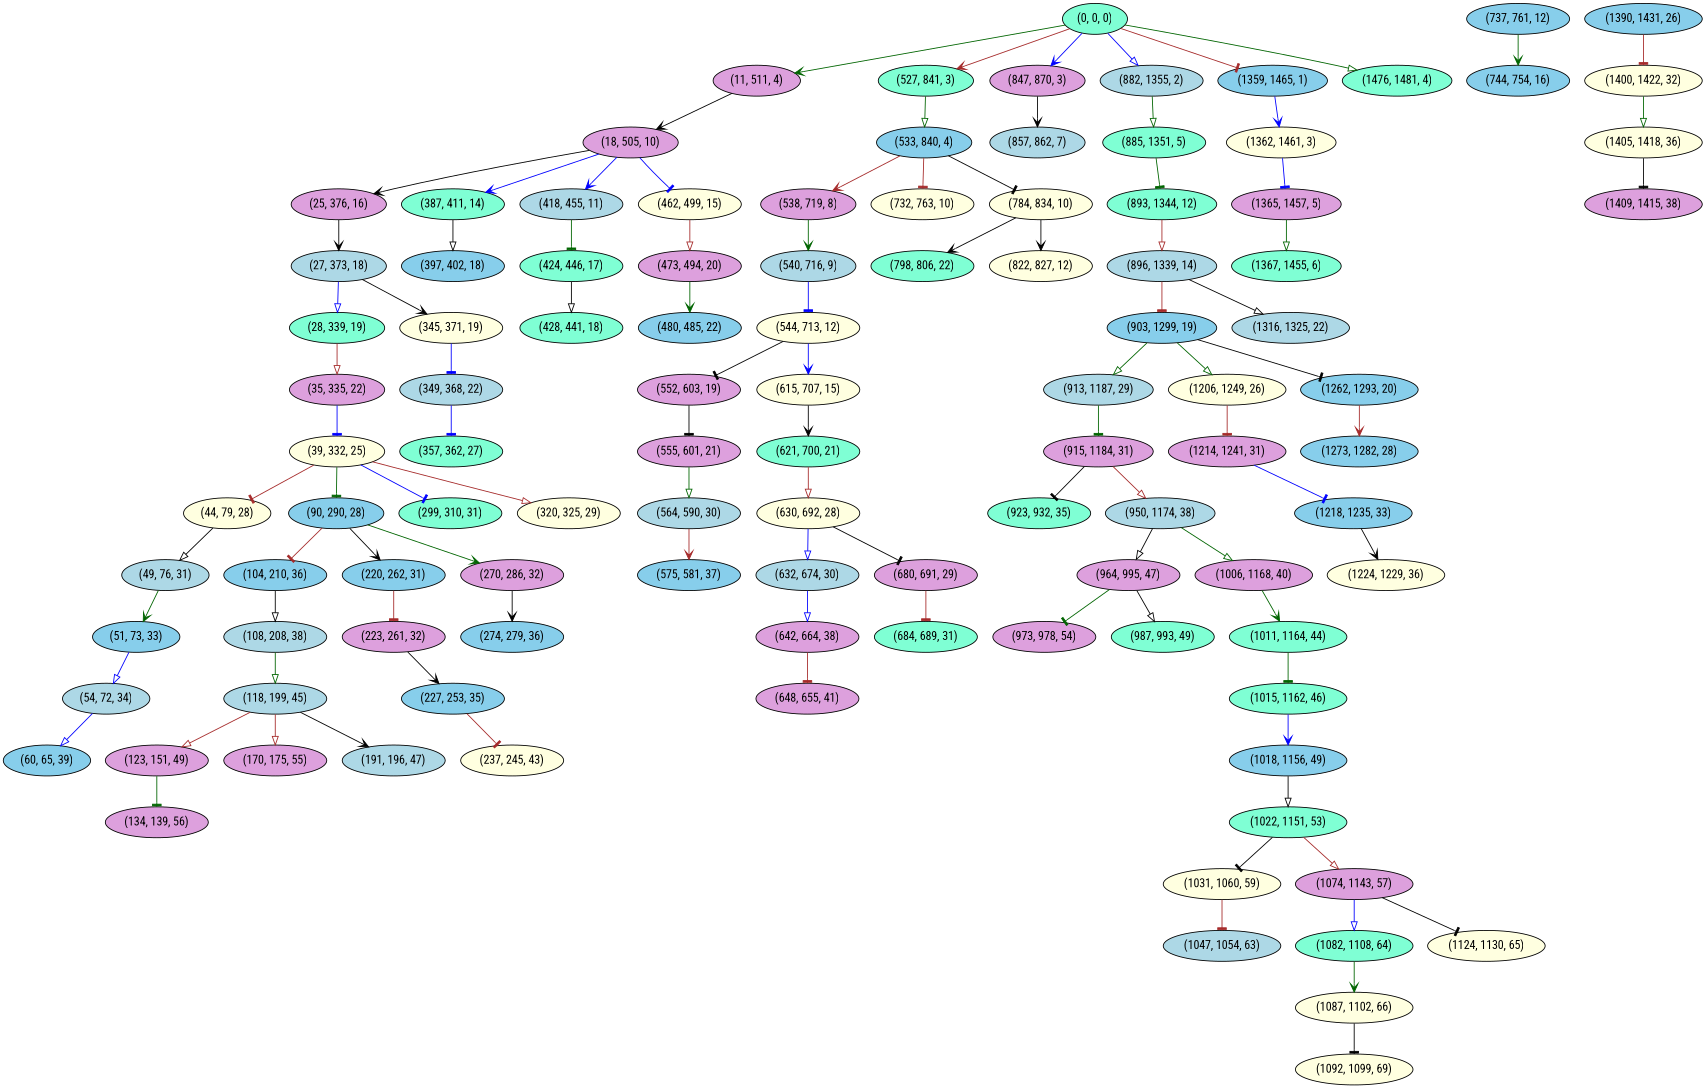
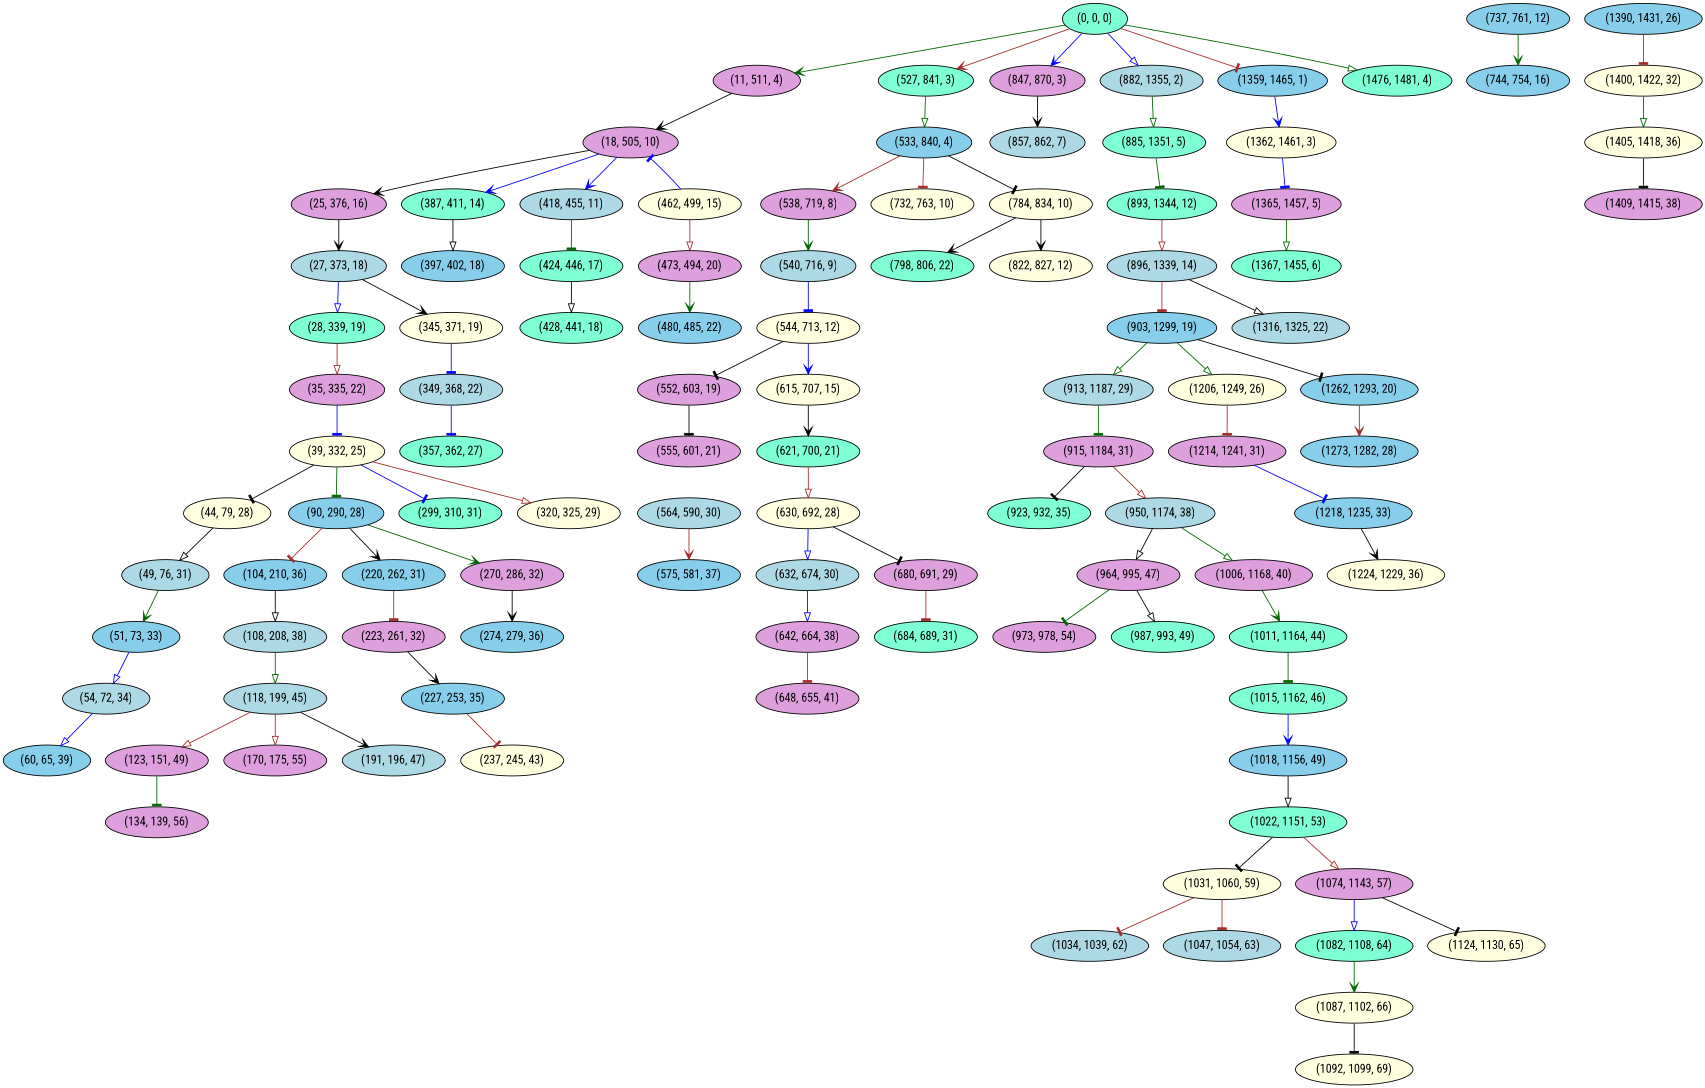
edge "(18, 505, 10)" -> "(462, 499, 15)": reversed
edge "(555, 601, 21)" -> "(564, 590, 30)": removed
edge "(39, 332, 25)" -> "(44, 79, 28)": color brown -> black
node "(1034, 1039, 62)": added
